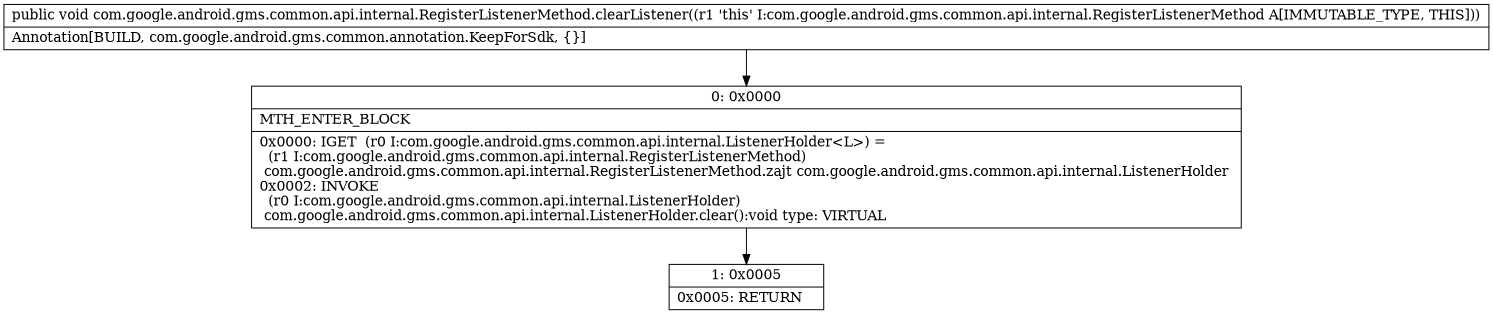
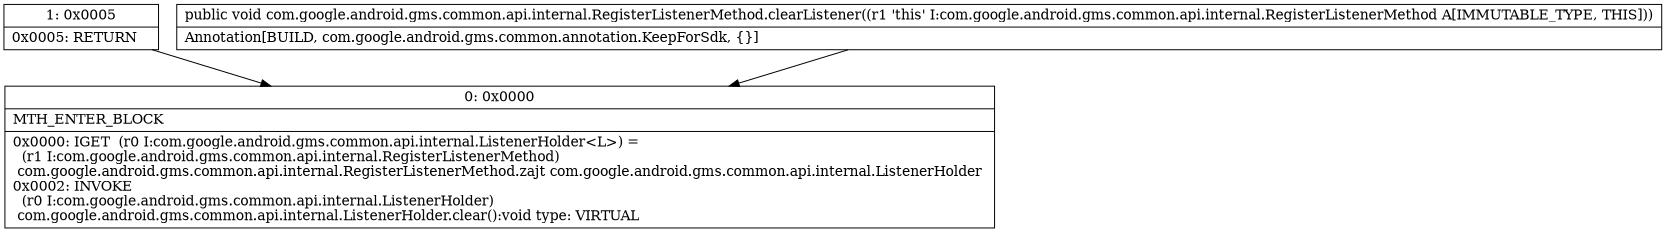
edge "0: 0x0000" -> "1: 0x0005": reversed
